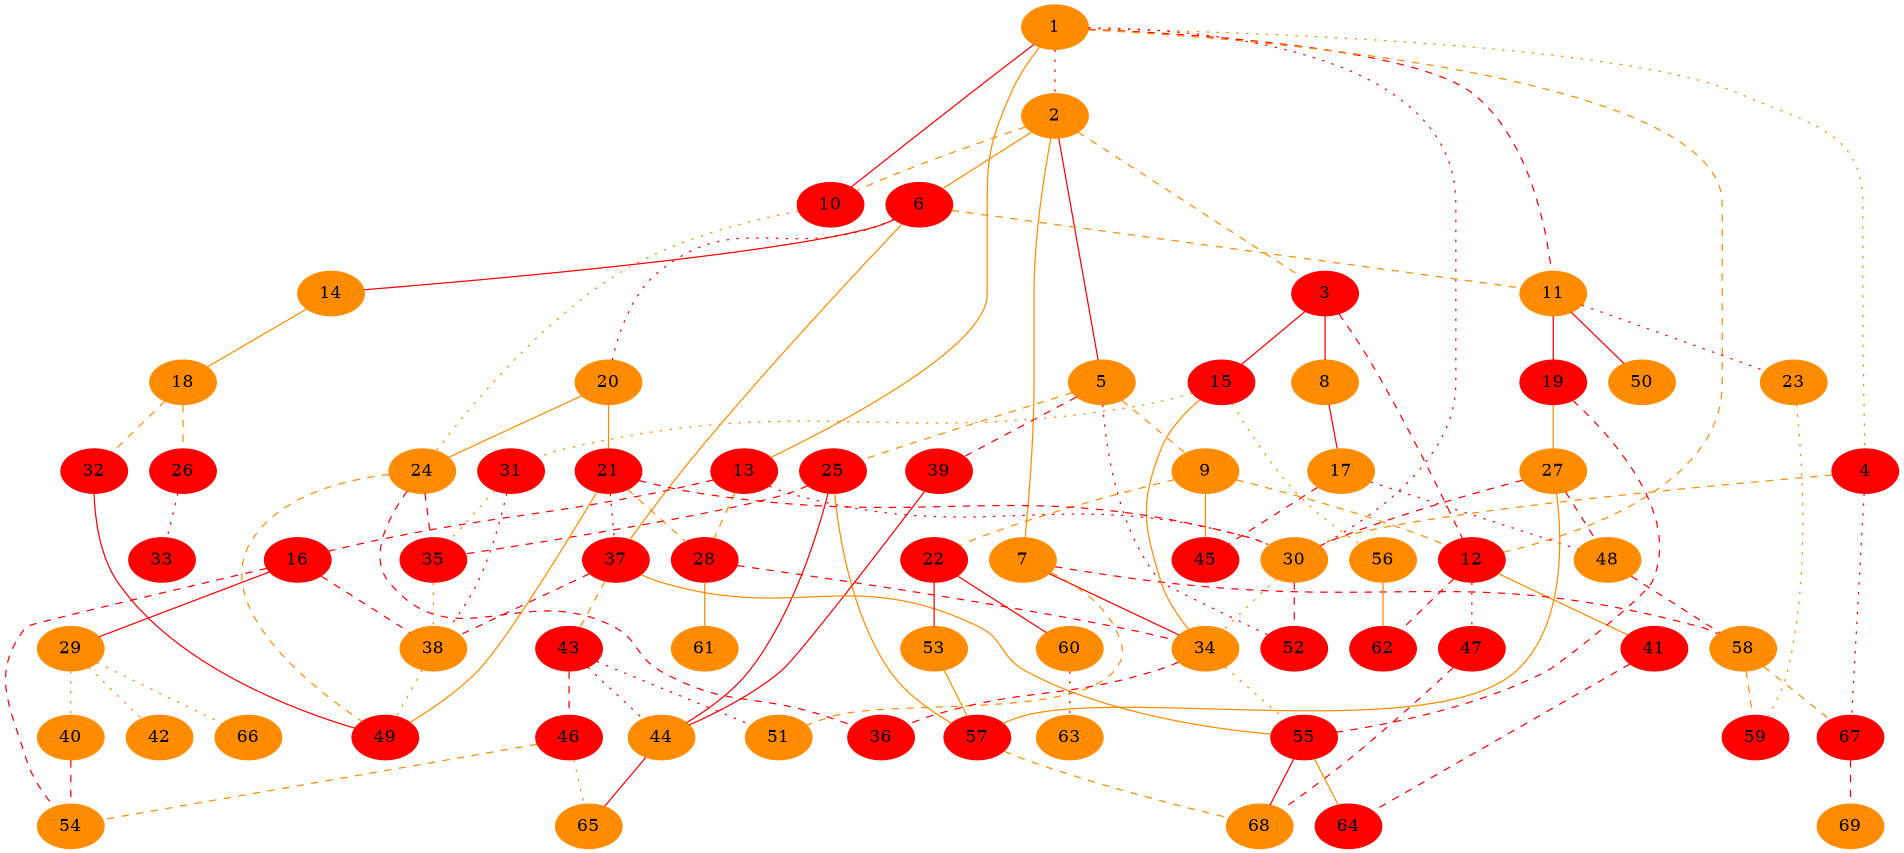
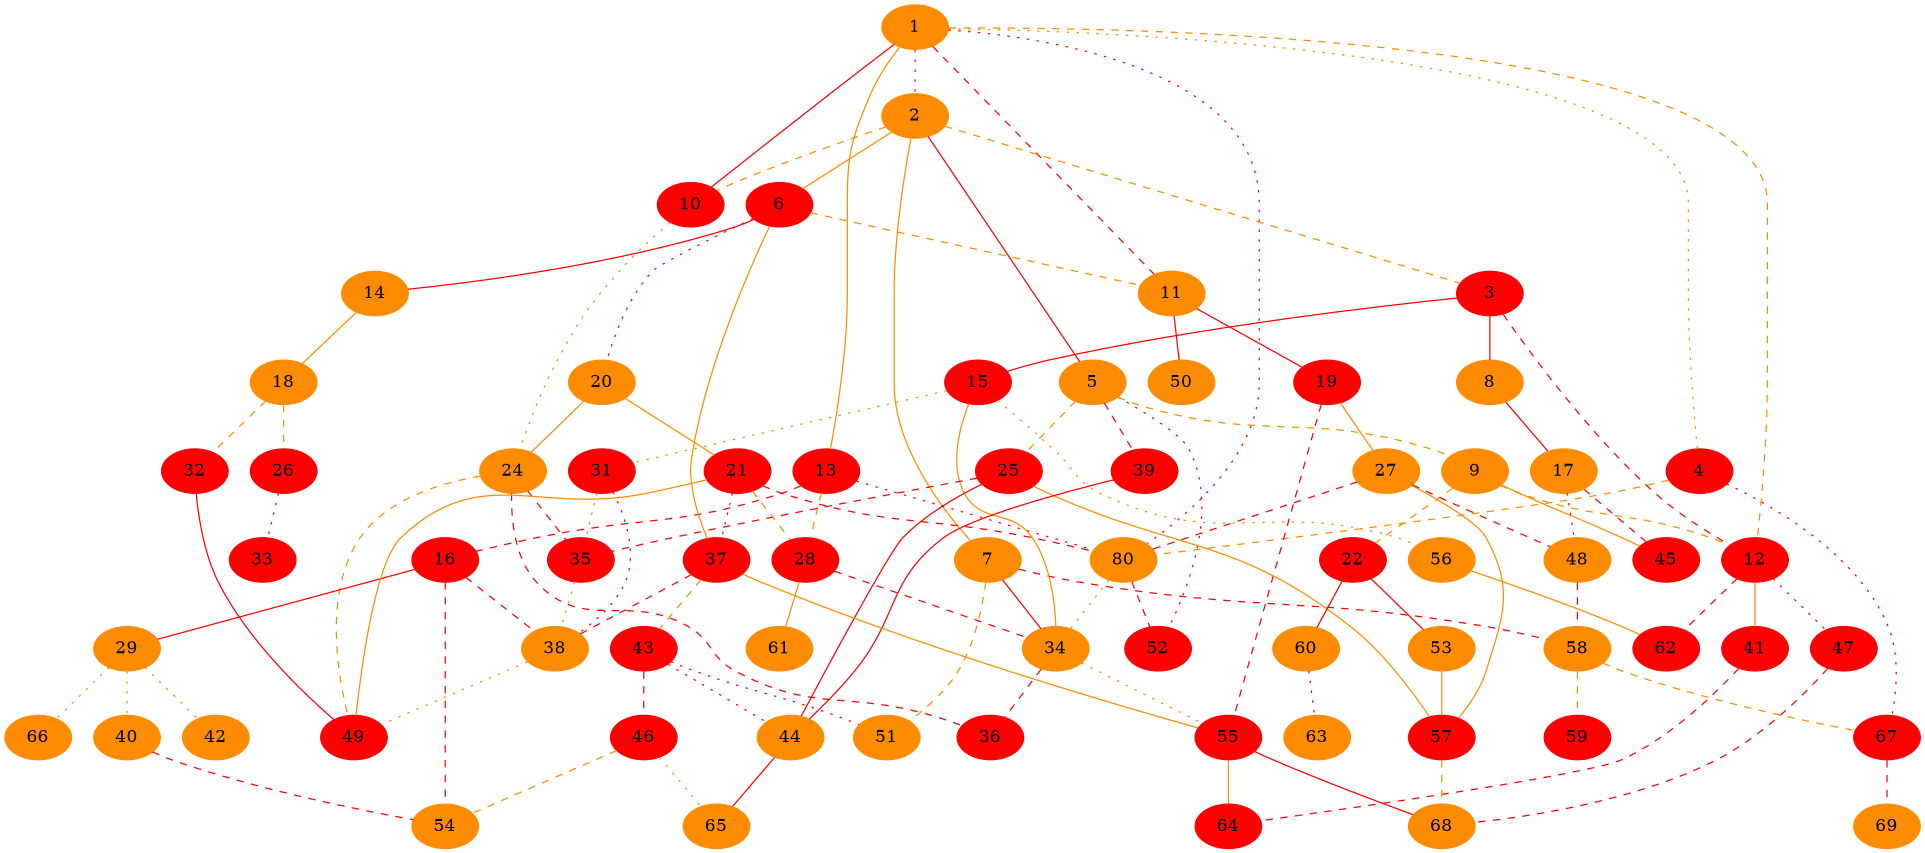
node "23": removed
node "30": label "30" -> "80"
